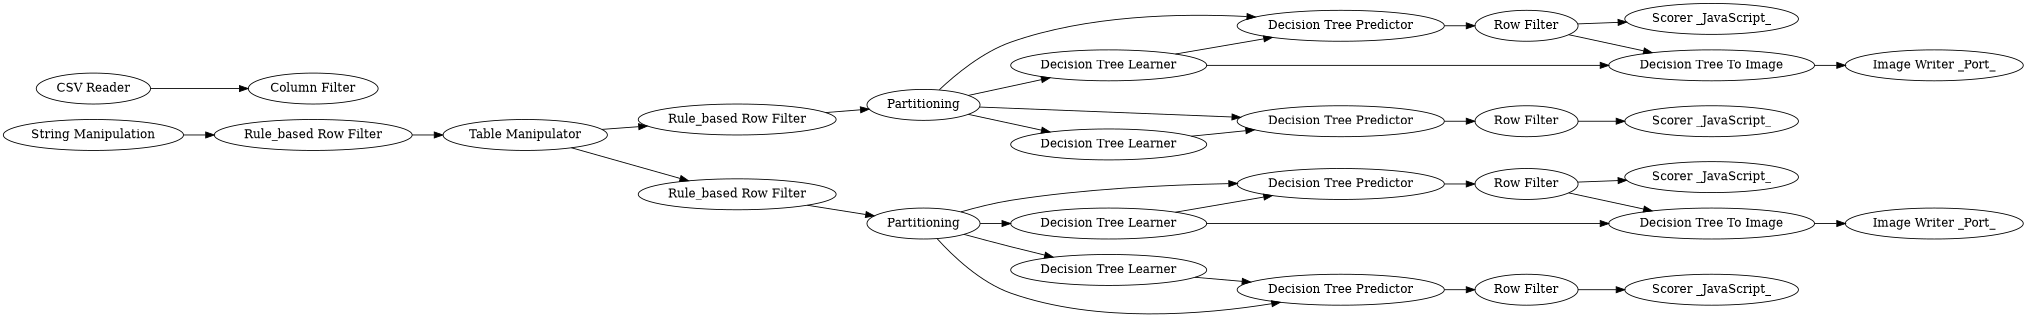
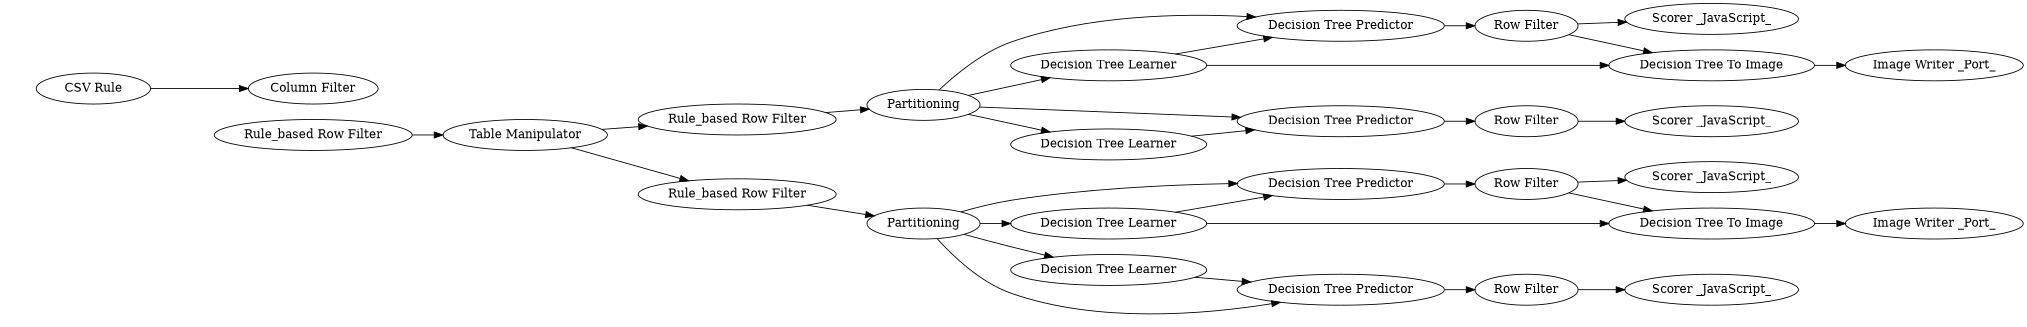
node "CSV Reader": label "CSV Reader" -> "CSV Rule"
node "String Manipulation": removed
